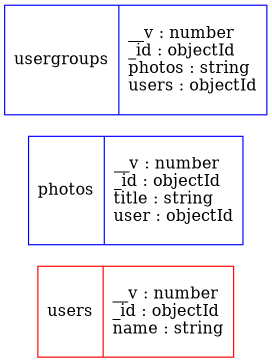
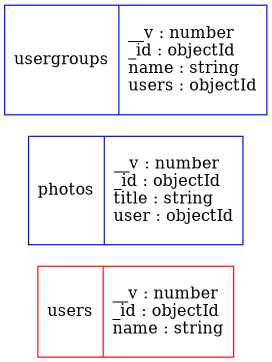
node "usergroups": text "photos : string" -> "name : string"
